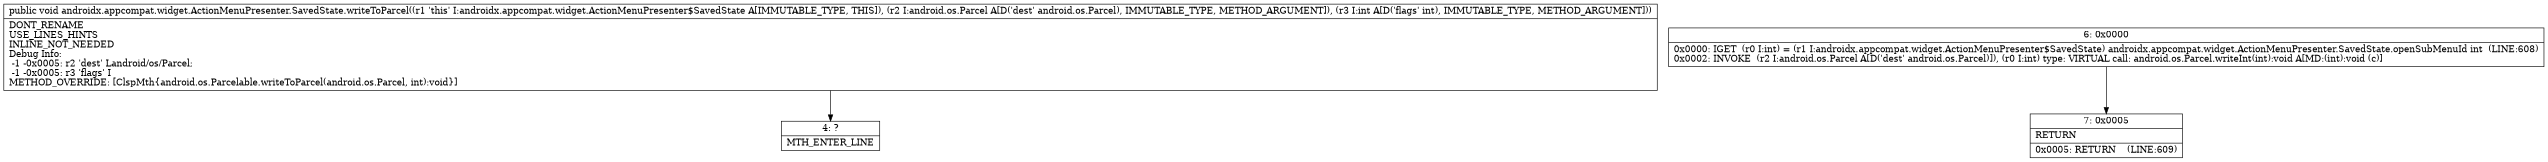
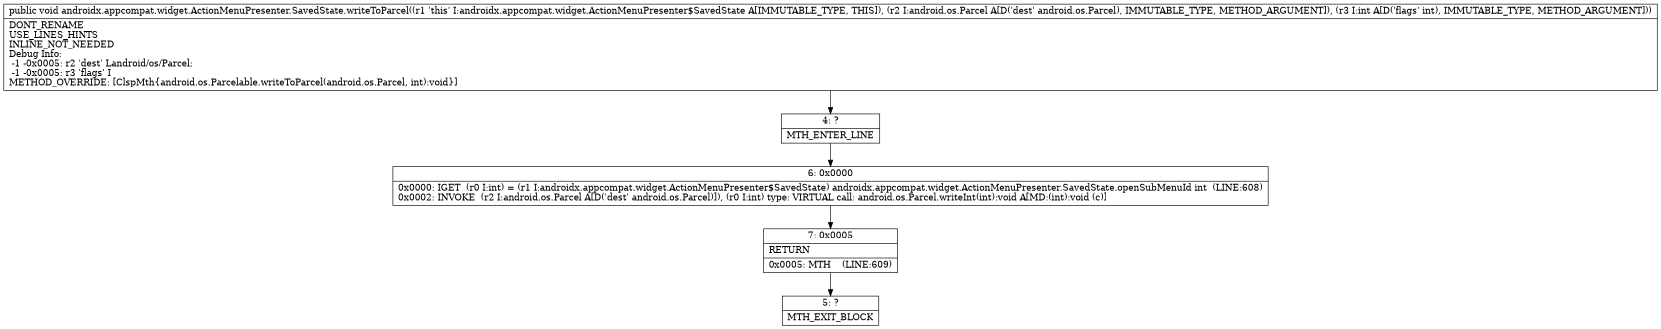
node "7: 0x0005": text "0x0005: RETURN    (LINE:609)" -> "0x0005: MTH    (LINE:609)"
edge "4: ?" -> "6: 0x0000": added
node "5: ?": added
